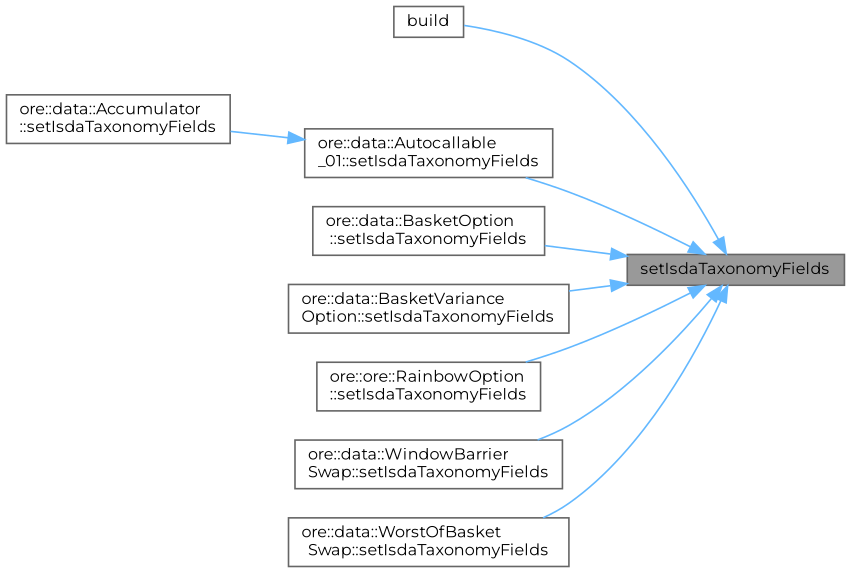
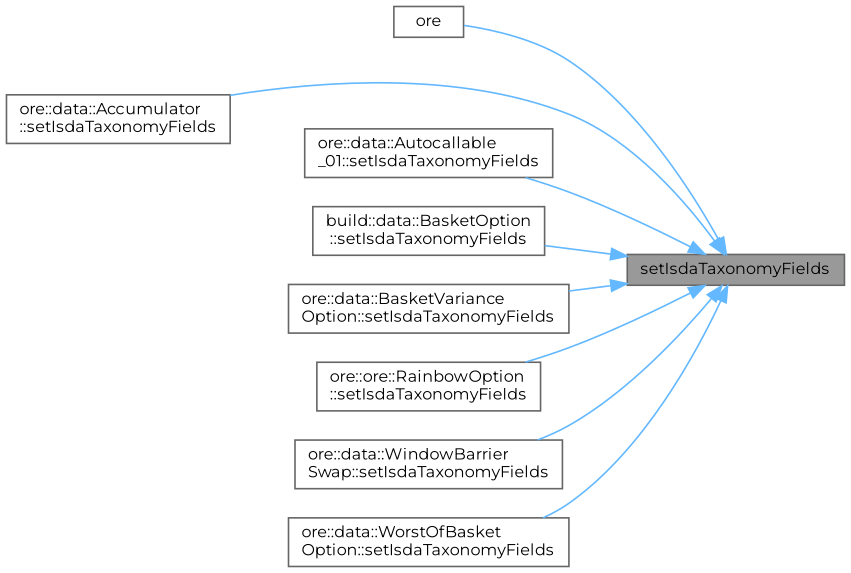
node "build": label "build" -> "ore"
edge "ore::data::Accumulator ::setIsdaTaxonomyFields" -> "ore::data::Autocallable _01::setIsdaTaxonomyFields": now "ore::data::Accumulator ::setIsdaTaxonomyFields" -> "setIsdaTaxonomyFields"
node "ore::data::BasketOption ::setIsdaTaxonomyFields": label "ore::data::BasketOption ::setIsdaTaxonomyFields" -> "build::data::BasketOption ::setIsdaTaxonomyFields"
node "ore::data::WorstOfBasket Swap::setIsdaTaxonomyFields": label "ore::data::WorstOfBasket Swap::setIsdaTaxonomyFields" -> "ore::data::WorstOfBasket Option::setIsdaTaxonomyFields"
